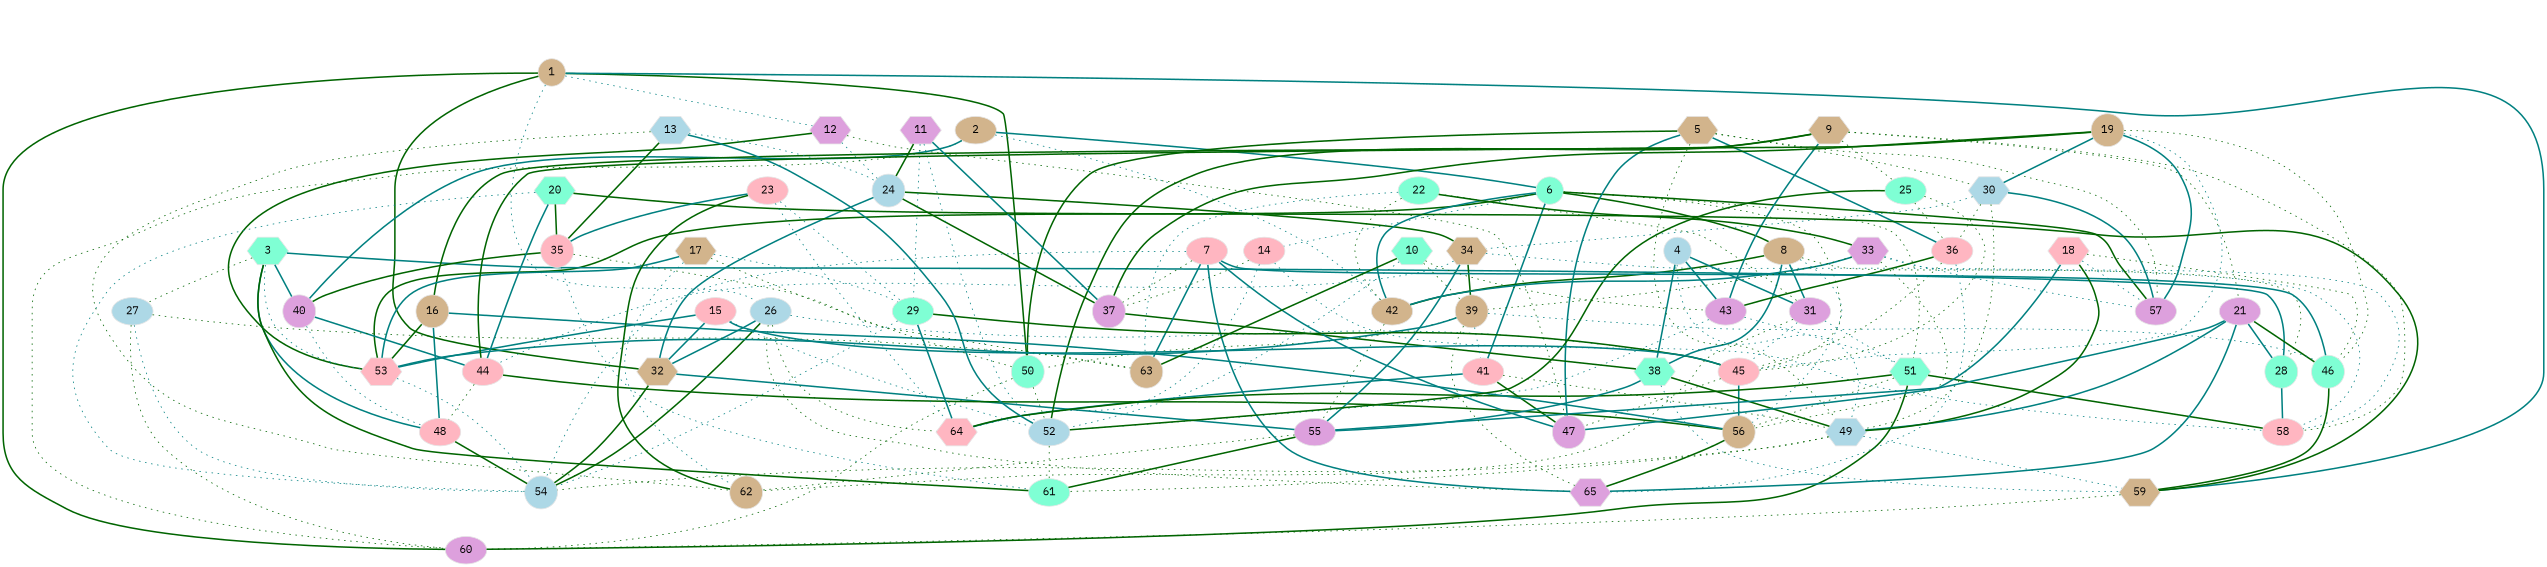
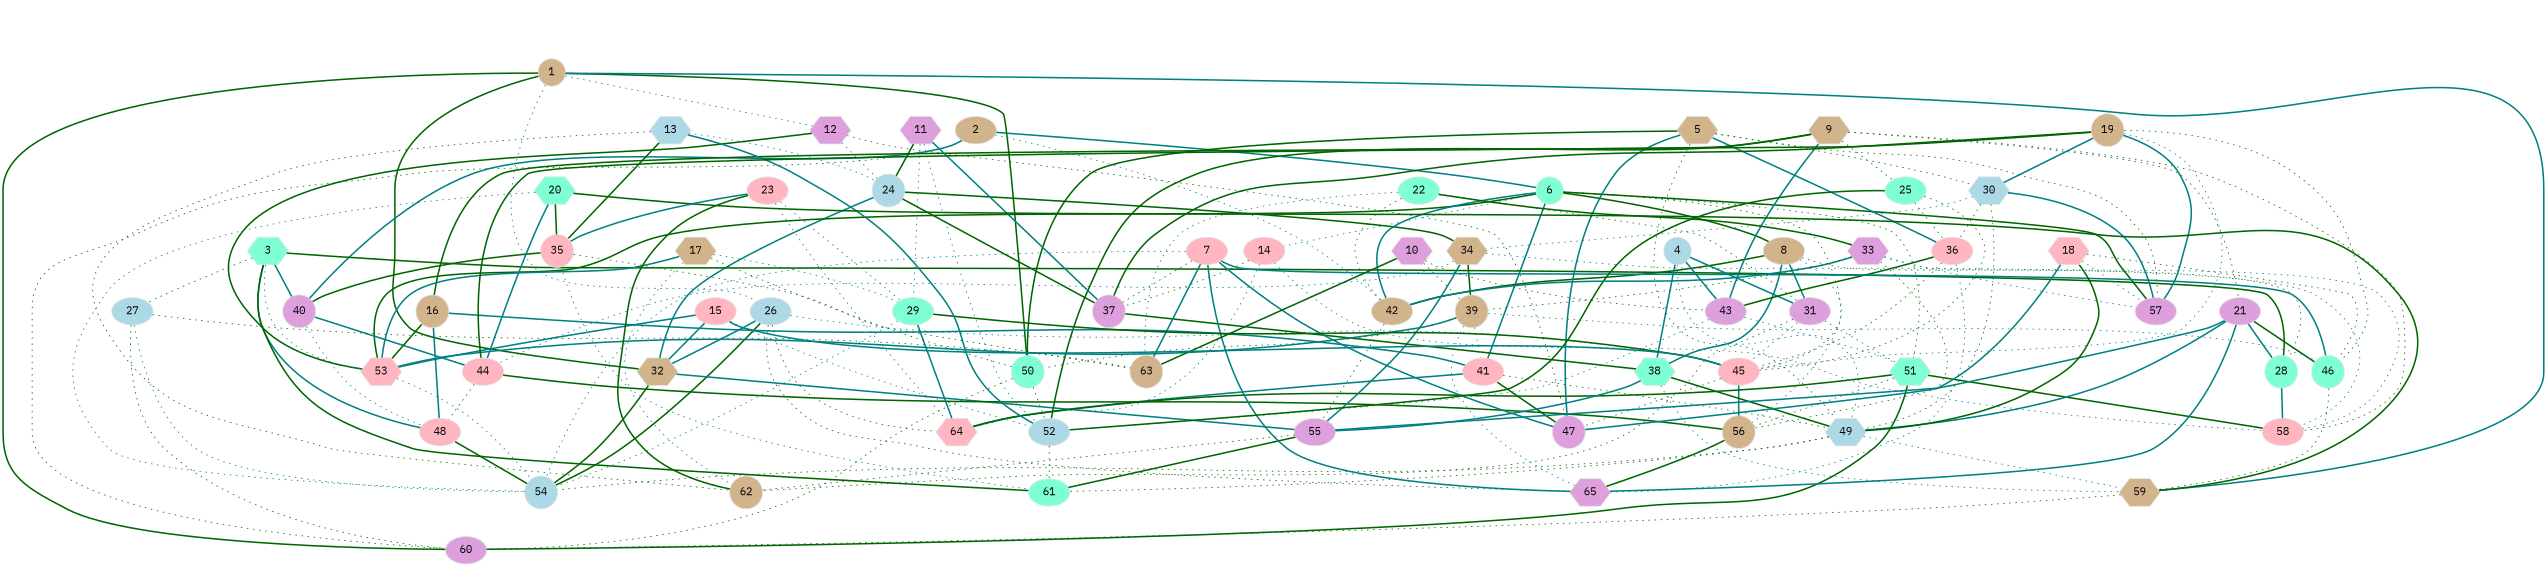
node "10": fillcolor aquamarine -> plum
edge "3" -- "28": color teal -> darkgreen
edge "16" -- "56": now "16" -- "41"
edge "10" -- "52": removed
edge "39" -- "65": color darkgreen -> teal
edge "46" -- "59": style bold -> dotted
